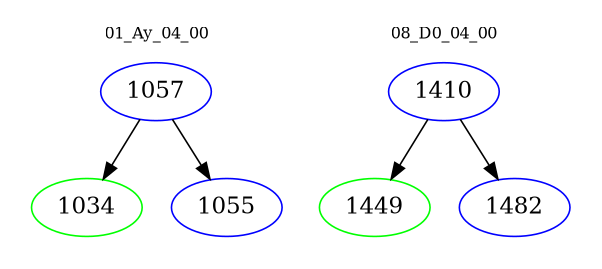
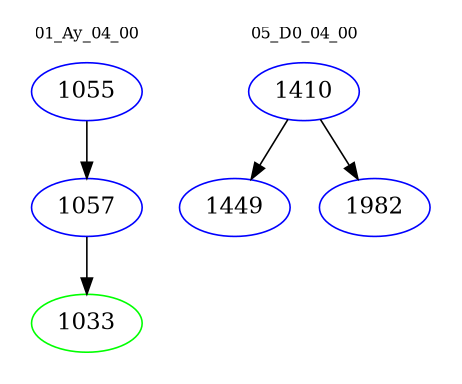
cluster "08_D0_04_00": label "08_D0_04_00" -> "05_D0_04_00"
edge "1057" -> "1055": reversed
node "1034": label "1034" -> "1033"
node "1449": color green -> blue
node "1482": label "1482" -> "1982"
